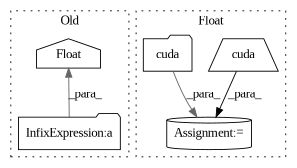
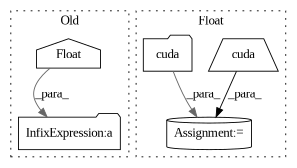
edge "InfixExpression:a" -> "Float": reversed
